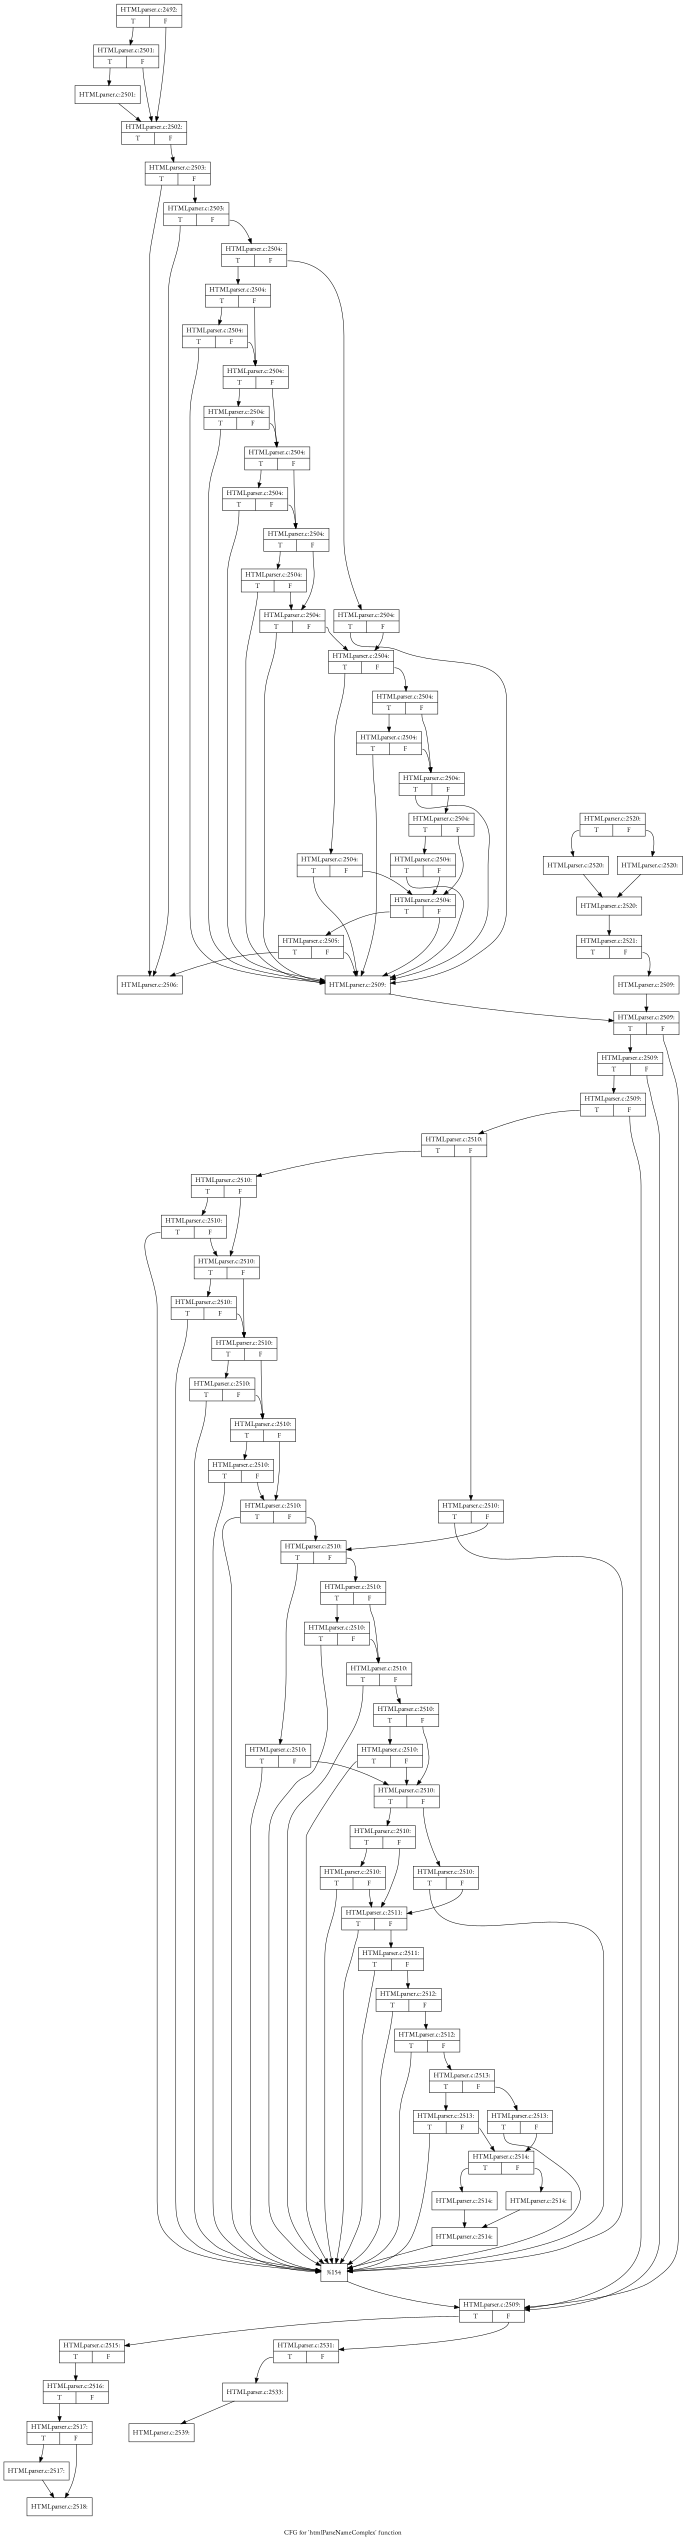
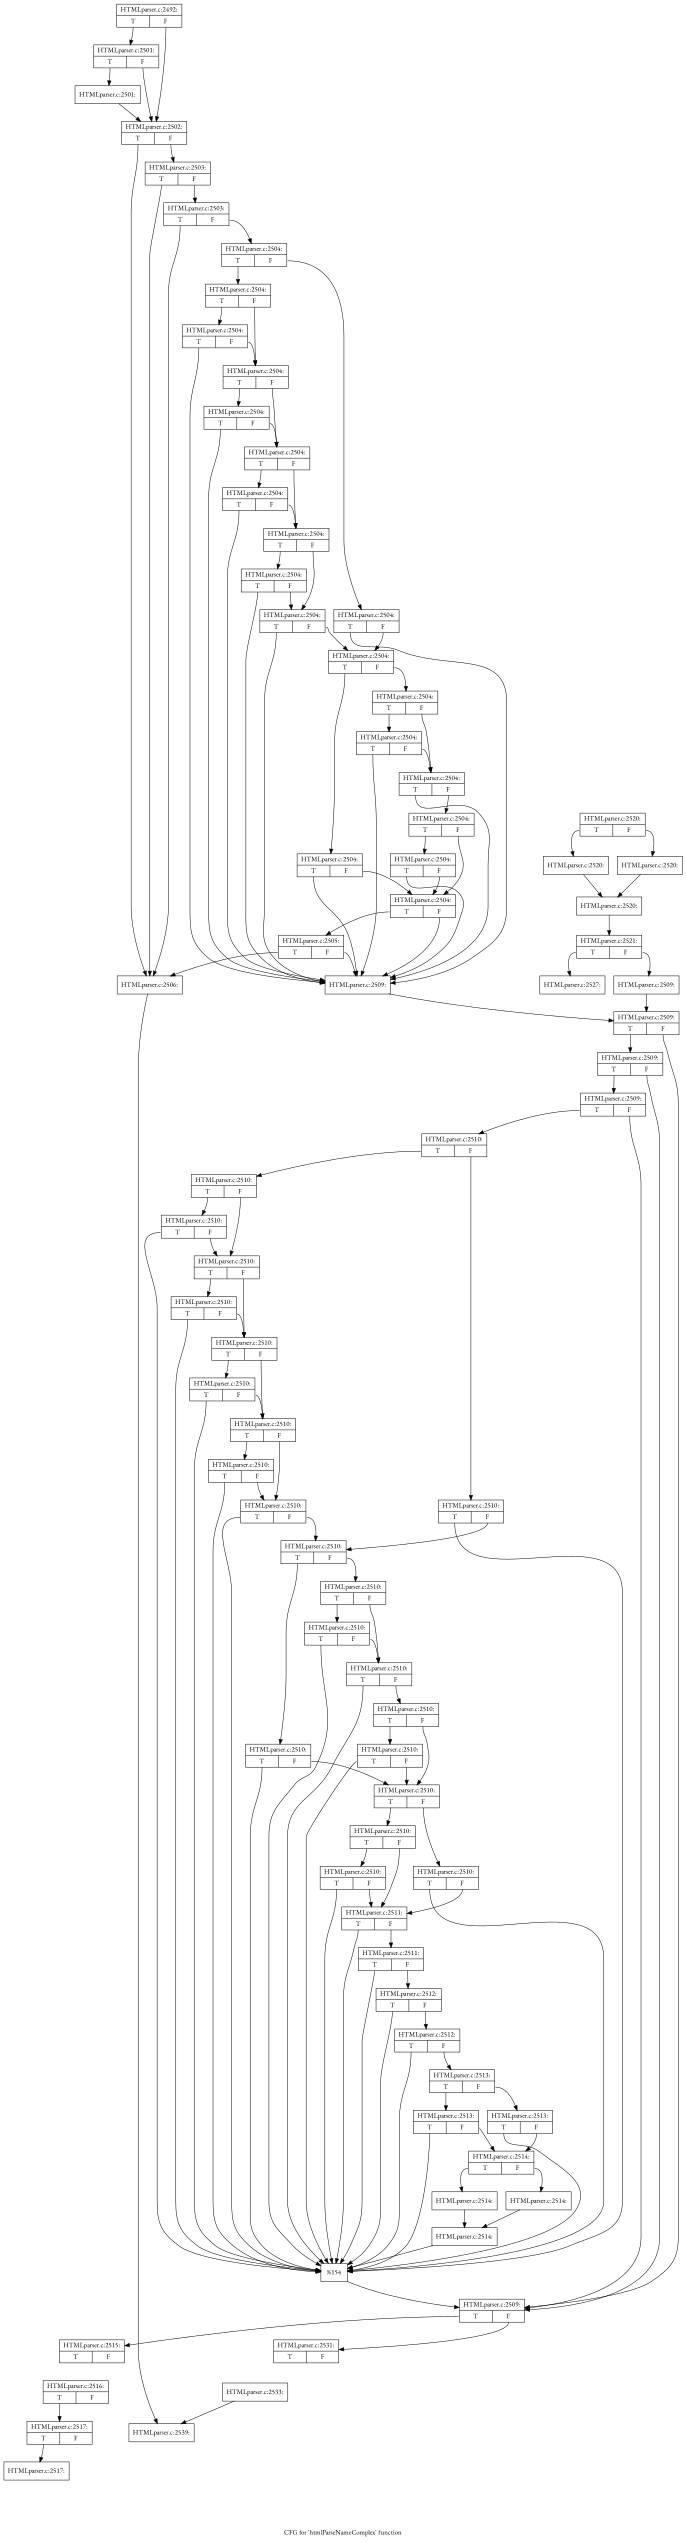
edge "HTMLparser.c:2502:" -> "HTMLparser.c:2506:": added
node "HTMLparser.c:2527:": added
edge "HTMLparser.c:2506:" -> "HTMLparser.c:2539:": added
edge "HTMLparser.c:2531:" -> "HTMLparser.c:2533:": removed
edge "HTMLparser.c:2515:" -> "HTMLparser.c:2516:": removed
node "HTMLparser.c:2518:": removed
